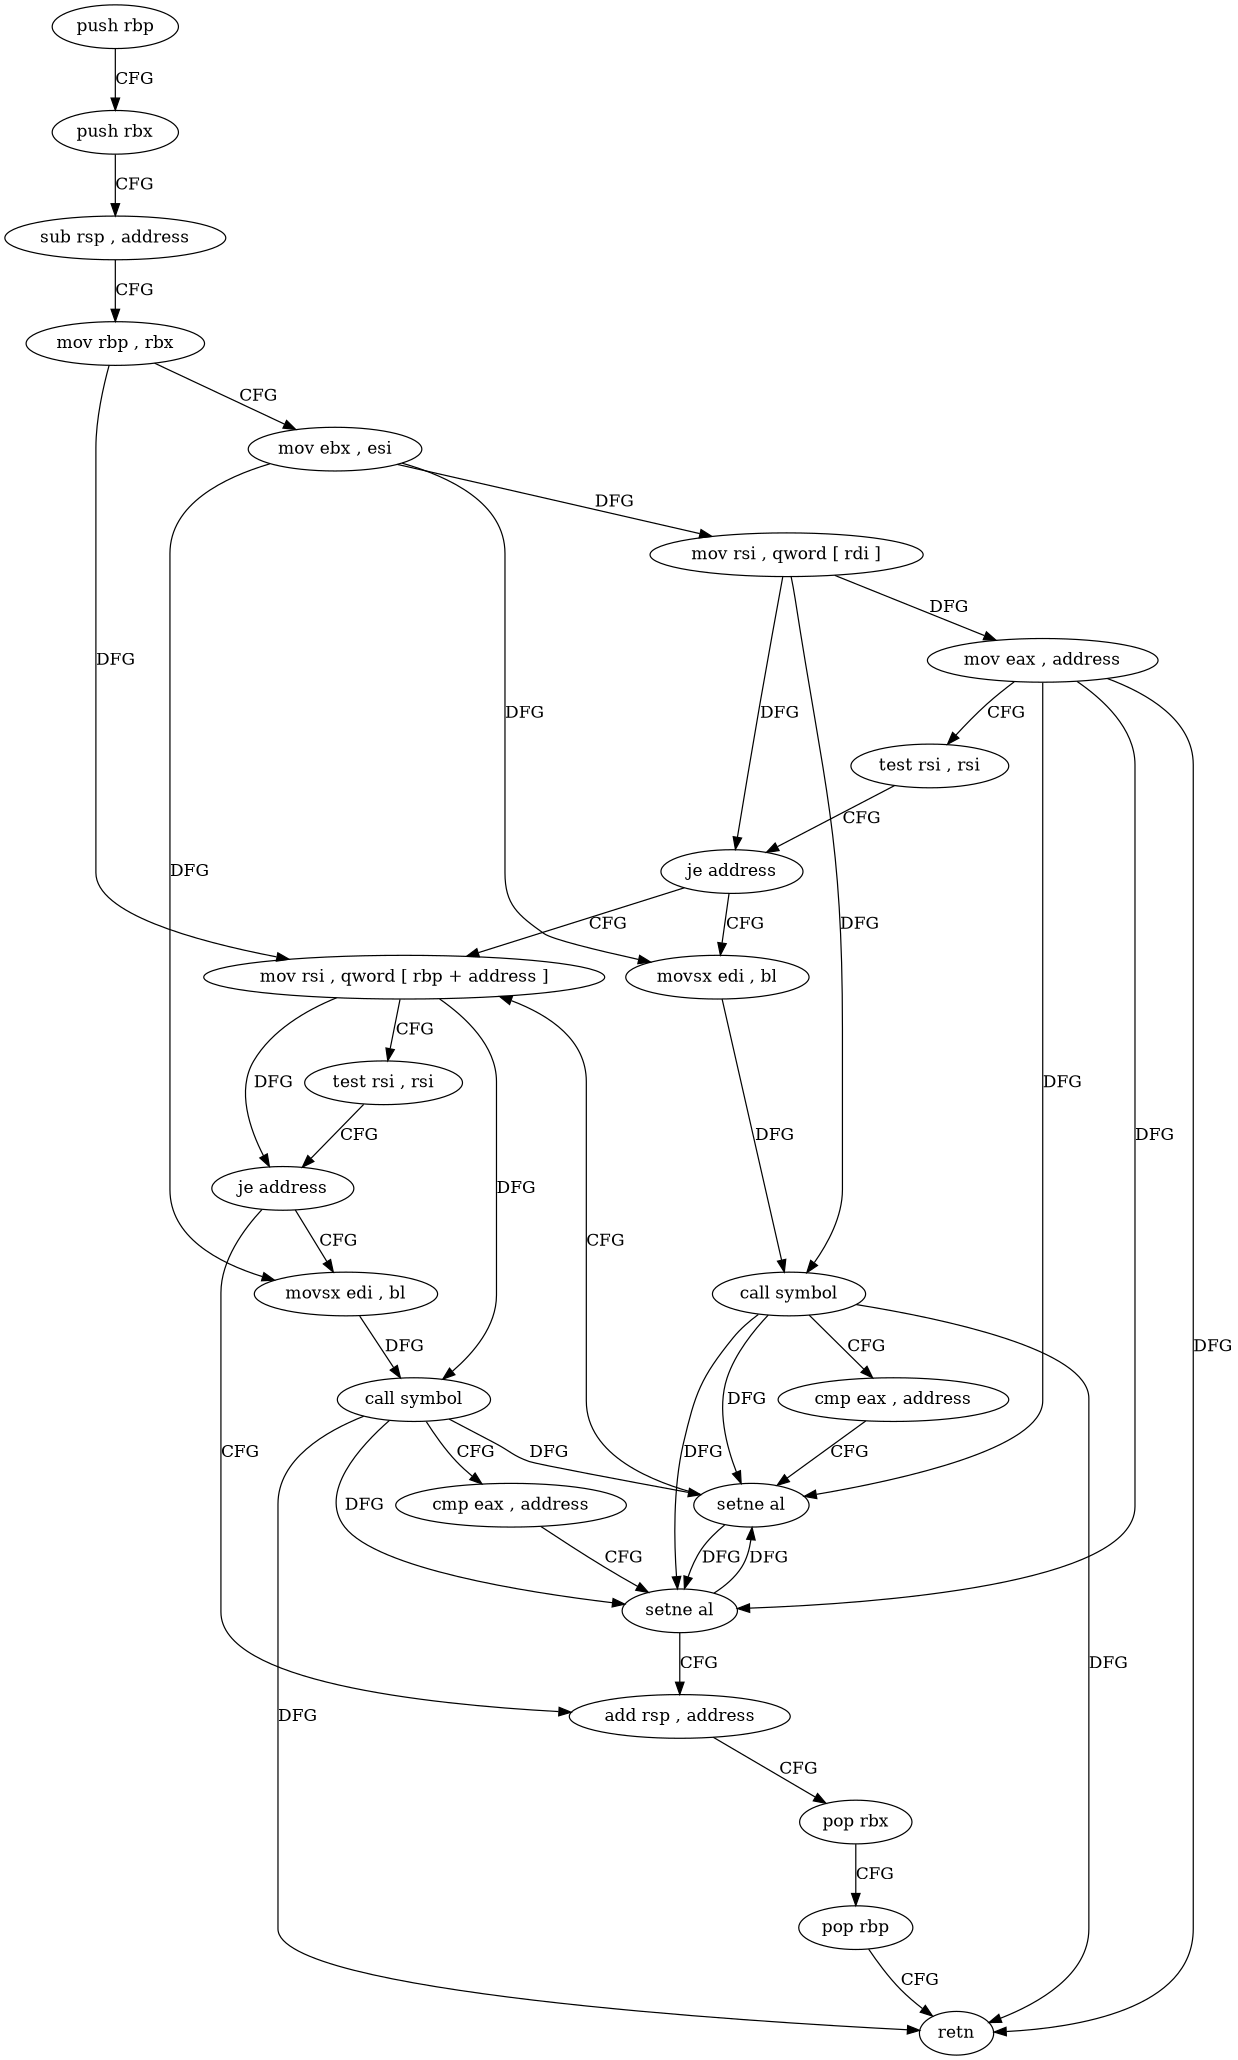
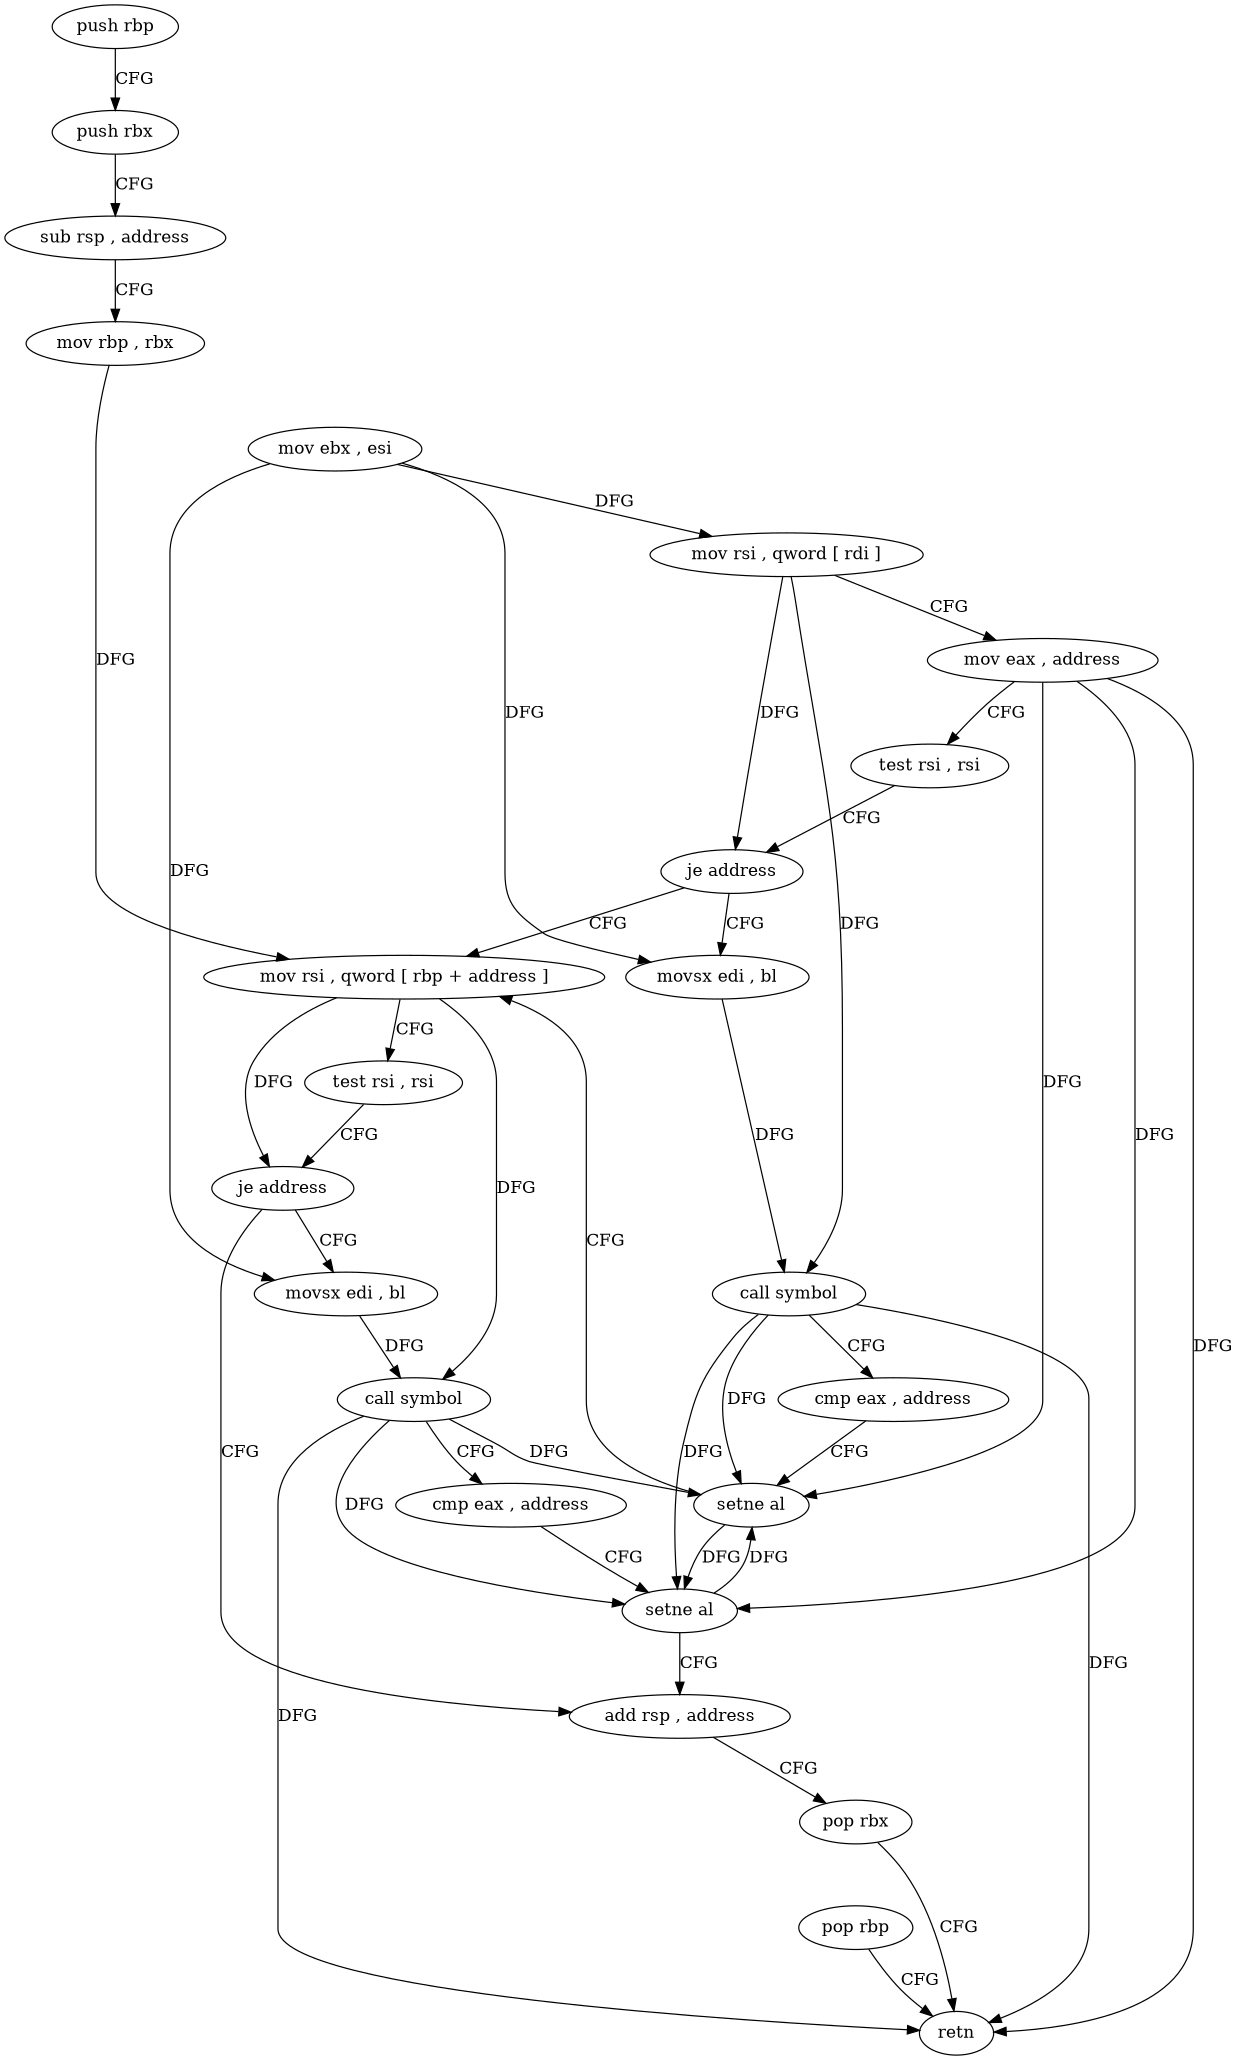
edge "mov rbp , rbx" -> "mov ebx , esi": removed, label "CFG"
edge "mov rsi , qword [ rdi ]" -> "mov eax , address": label "DFG" -> "CFG"
edge "pop rbx" -> "pop rbp": now "pop rbx" -> "retn"
